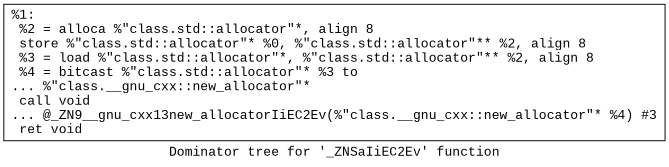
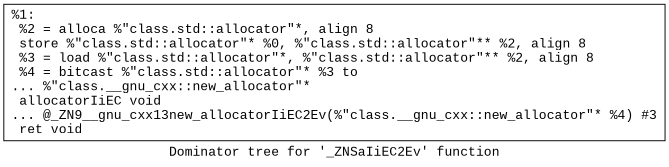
node "%1:": text "call void" -> "allocatorIiEC void"
